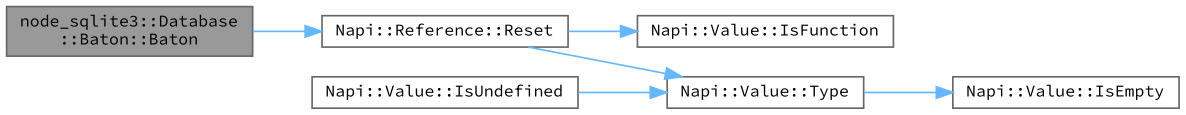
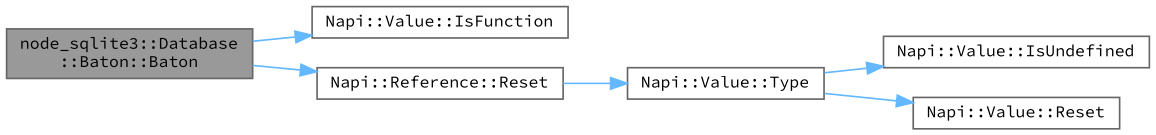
edge "Napi::Reference::Reset" -> "Napi::Value::IsFunction": now "node_sqlite3::Database ::Baton::Baton" -> "Napi::Value::IsFunction"
edge "Napi::Value::IsUndefined" -> "Napi::Value::Type": reversed
node "Napi::Value::IsEmpty": label "Napi::Value::IsEmpty" -> "Napi::Value::Reset"
